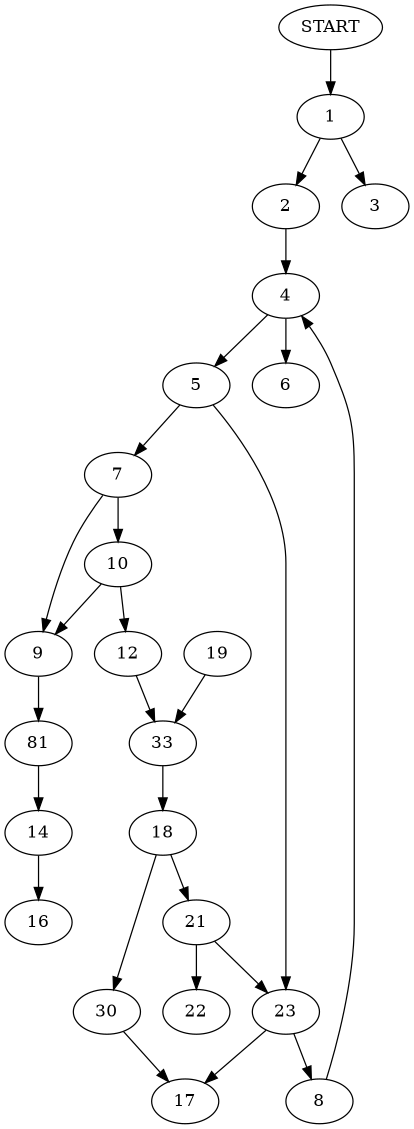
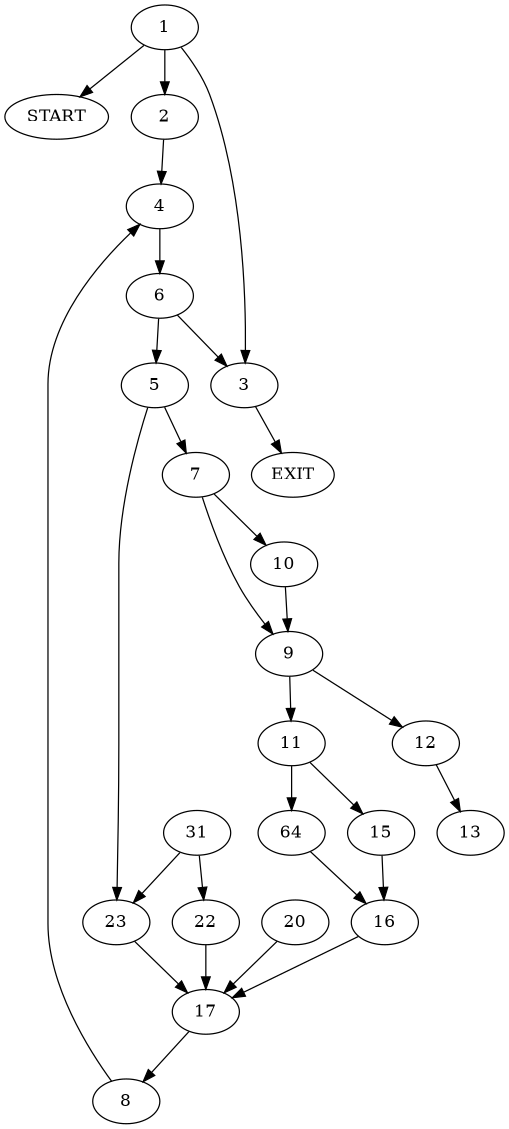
edge "START" -> "1": reversed
edge "6" -> "3": added
edge "4" -> "5": now "6" -> "5"
node "EXIT": added
edge "10" -> "12": now "9" -> "12"
node "19": removed
node "81": label "81" -> "11"
node "33": label "33" -> "13"
node "14": label "14" -> "64"
node "18": removed
node "15": added
node "21": label "21" -> "31"
edge "22" -> "17": added
edge "16" -> "17": added
node "30": label "30" -> "20"
edge "23" -> "8": now "17" -> "8"
